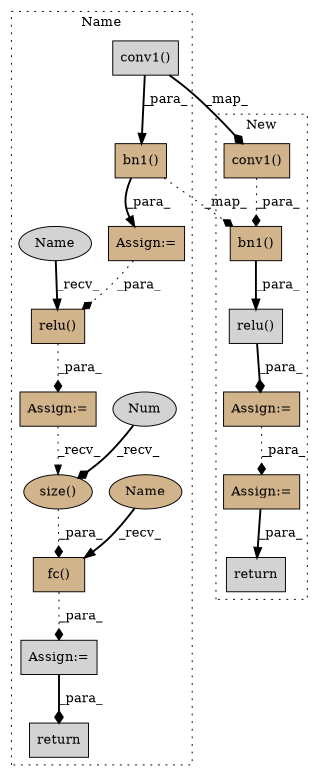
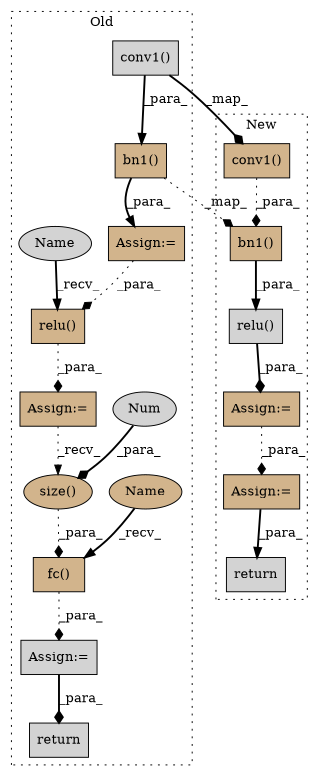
cluster "Name": label "Name" -> "Old"
edge "Num" -> "size()": label "_recv_" -> "_para_"
